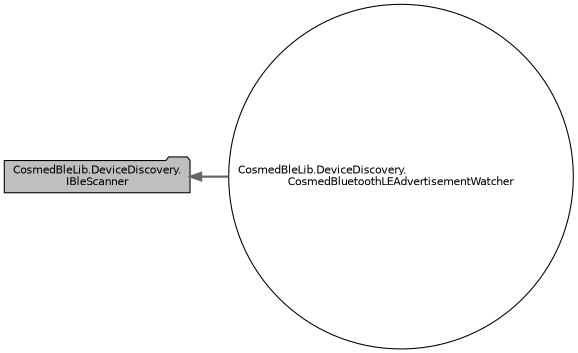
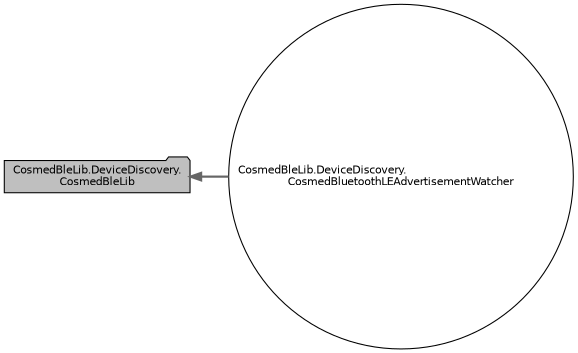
node "CosmedBleLib.DeviceDiscovery. IBleScanner": label "CosmedBleLib.DeviceDiscovery. IBleScanner" -> "CosmedBleLib.DeviceDiscovery. CosmedBleLib"
